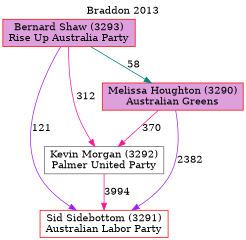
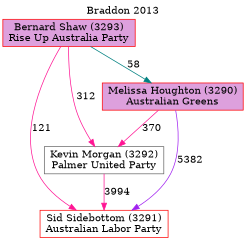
edge "Bernard Shaw (3293) Rise Up Australia Party" -> "Sid Sidebottom (3291) Australian Labor Party": color purple -> deeppink
edge "Melissa Houghton (3290) Australian Greens" -> "Sid Sidebottom (3291) Australian Labor Party": label "2382" -> "5382"
